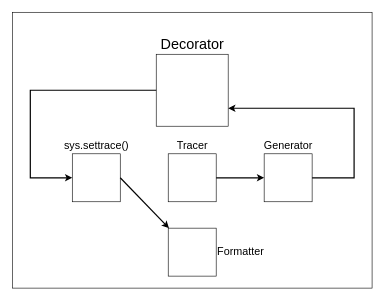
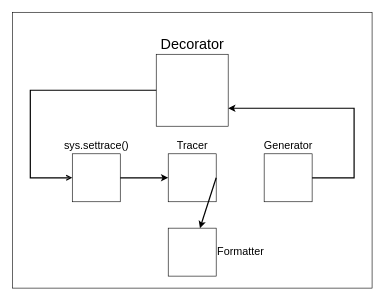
edge "Decorator" -> "sys.settrace()": arrowhead classic -> open
edge "Tracer" -> "Generator": now "Tracer" -> "Formatter"
edge "sys.settrace()" -> "Formatter": now "sys.settrace()" -> "Tracer"
